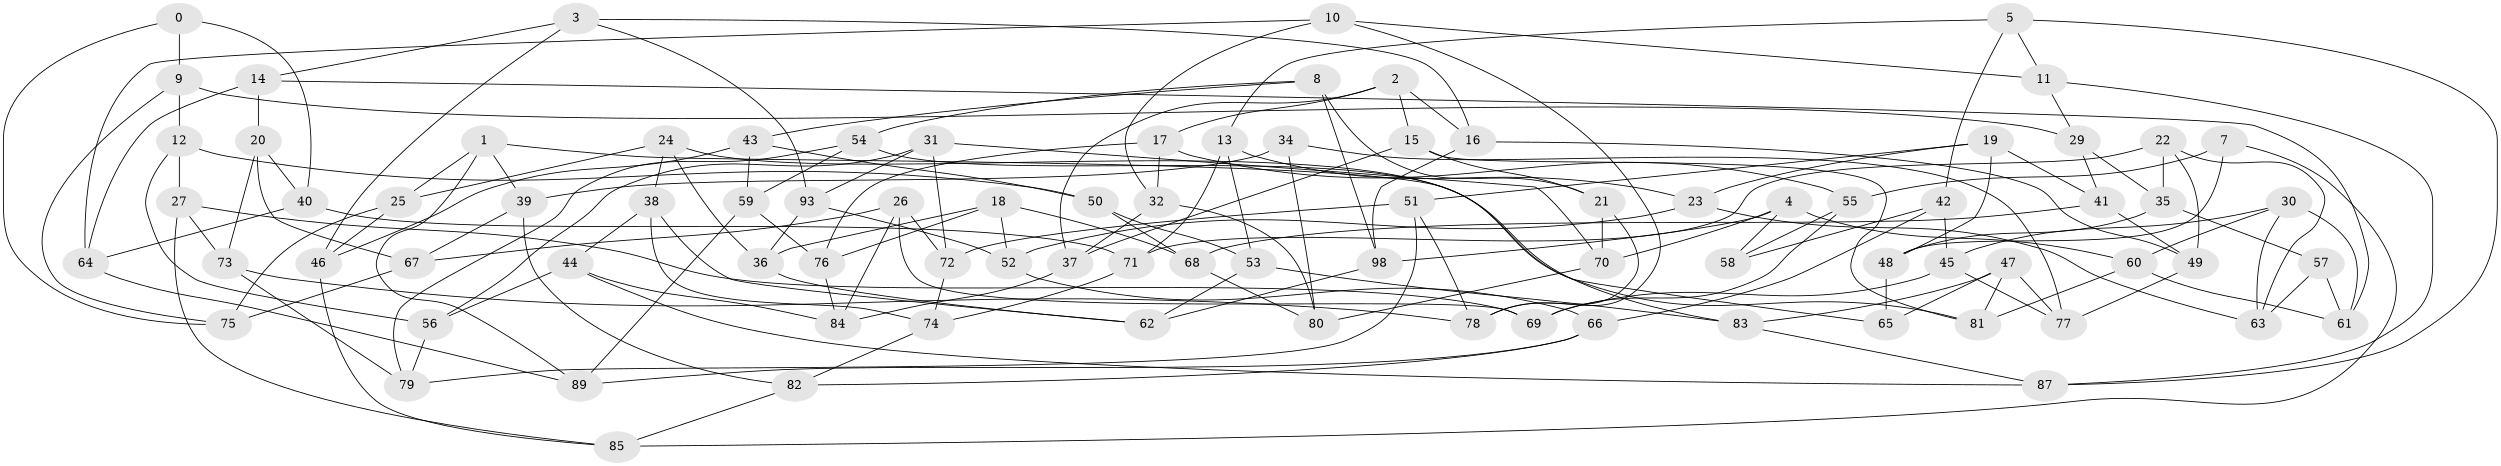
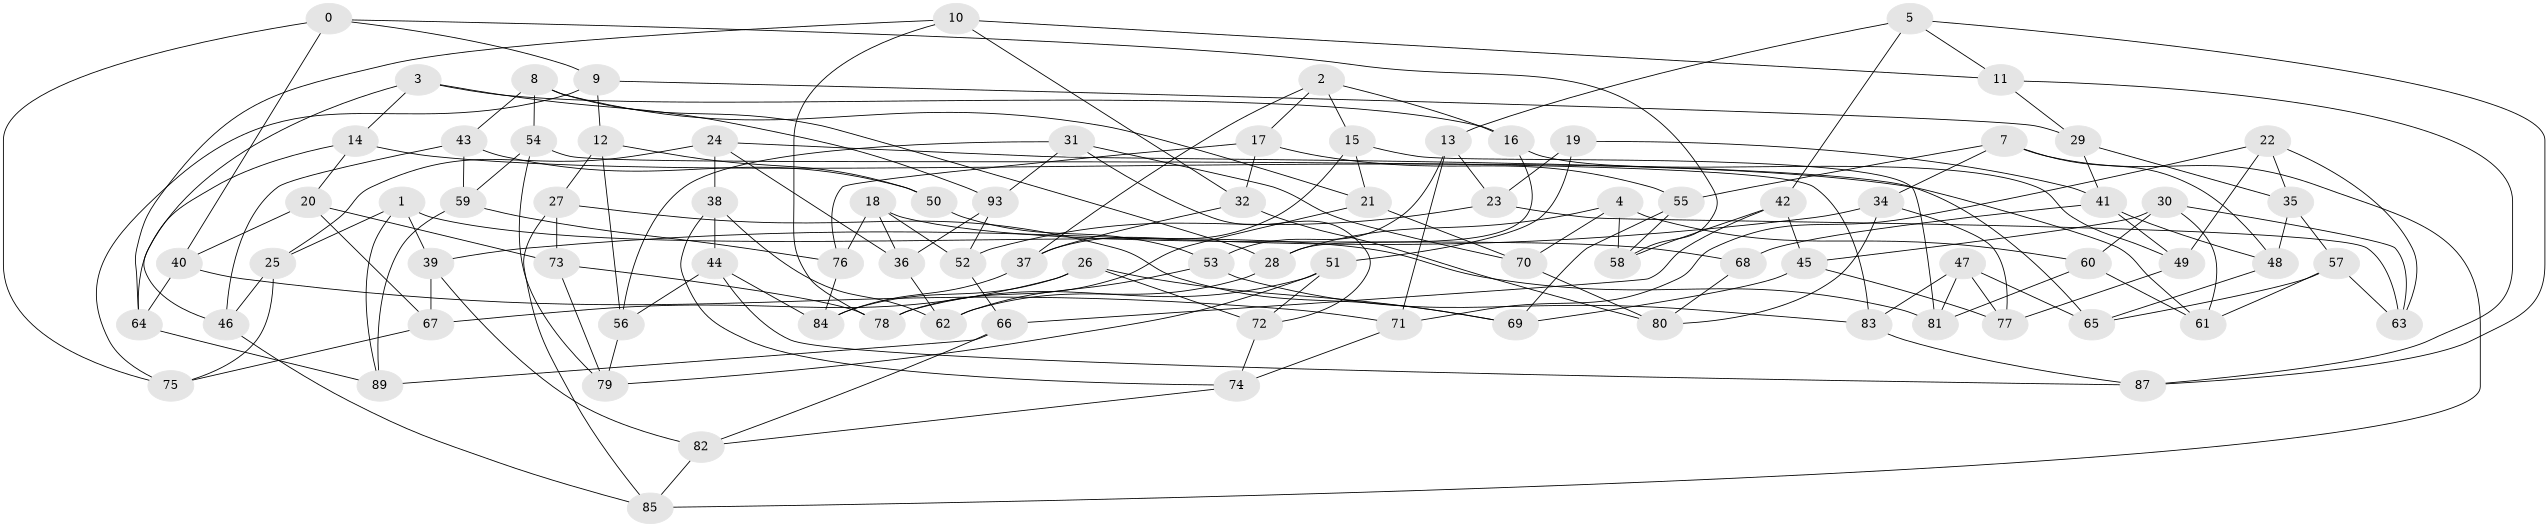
edge "0" -- "58": added
edge "7" -- "34": added
edge "19" -- "48": now "41" -- "48"
edge "50" -- "68": removed
node "98": label "98" -> "28"
edge "57" -- "65": added
